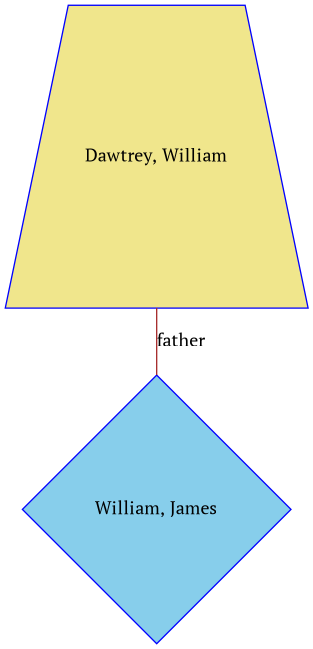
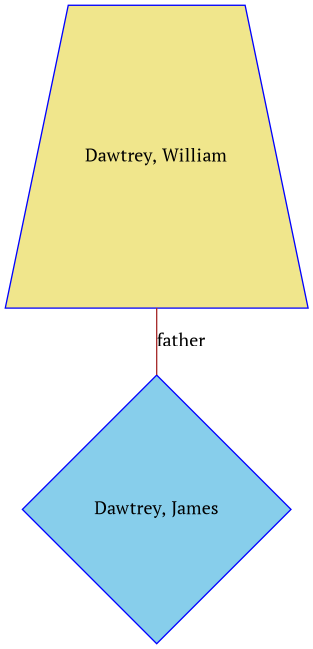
node "William, James": label "William, James" -> "Dawtrey, James"
